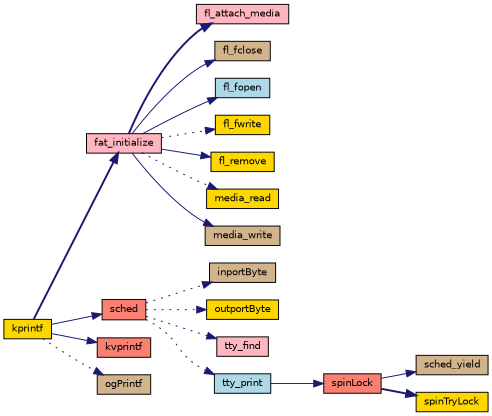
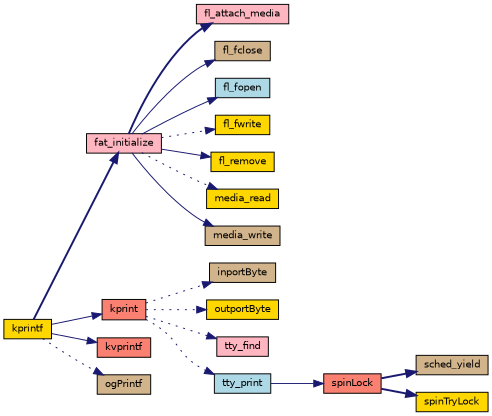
node "sched": label "sched" -> "kprint"
edge "spinLock" -> "sched_yield": style solid -> bold
